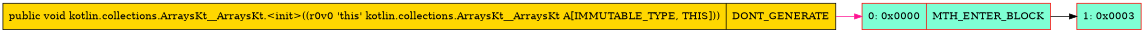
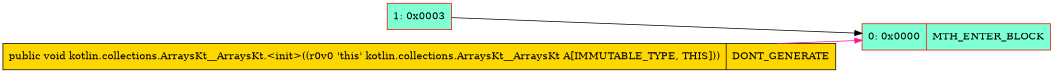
edge "0: 0x0000" -> "1: 0x0003": reversed
